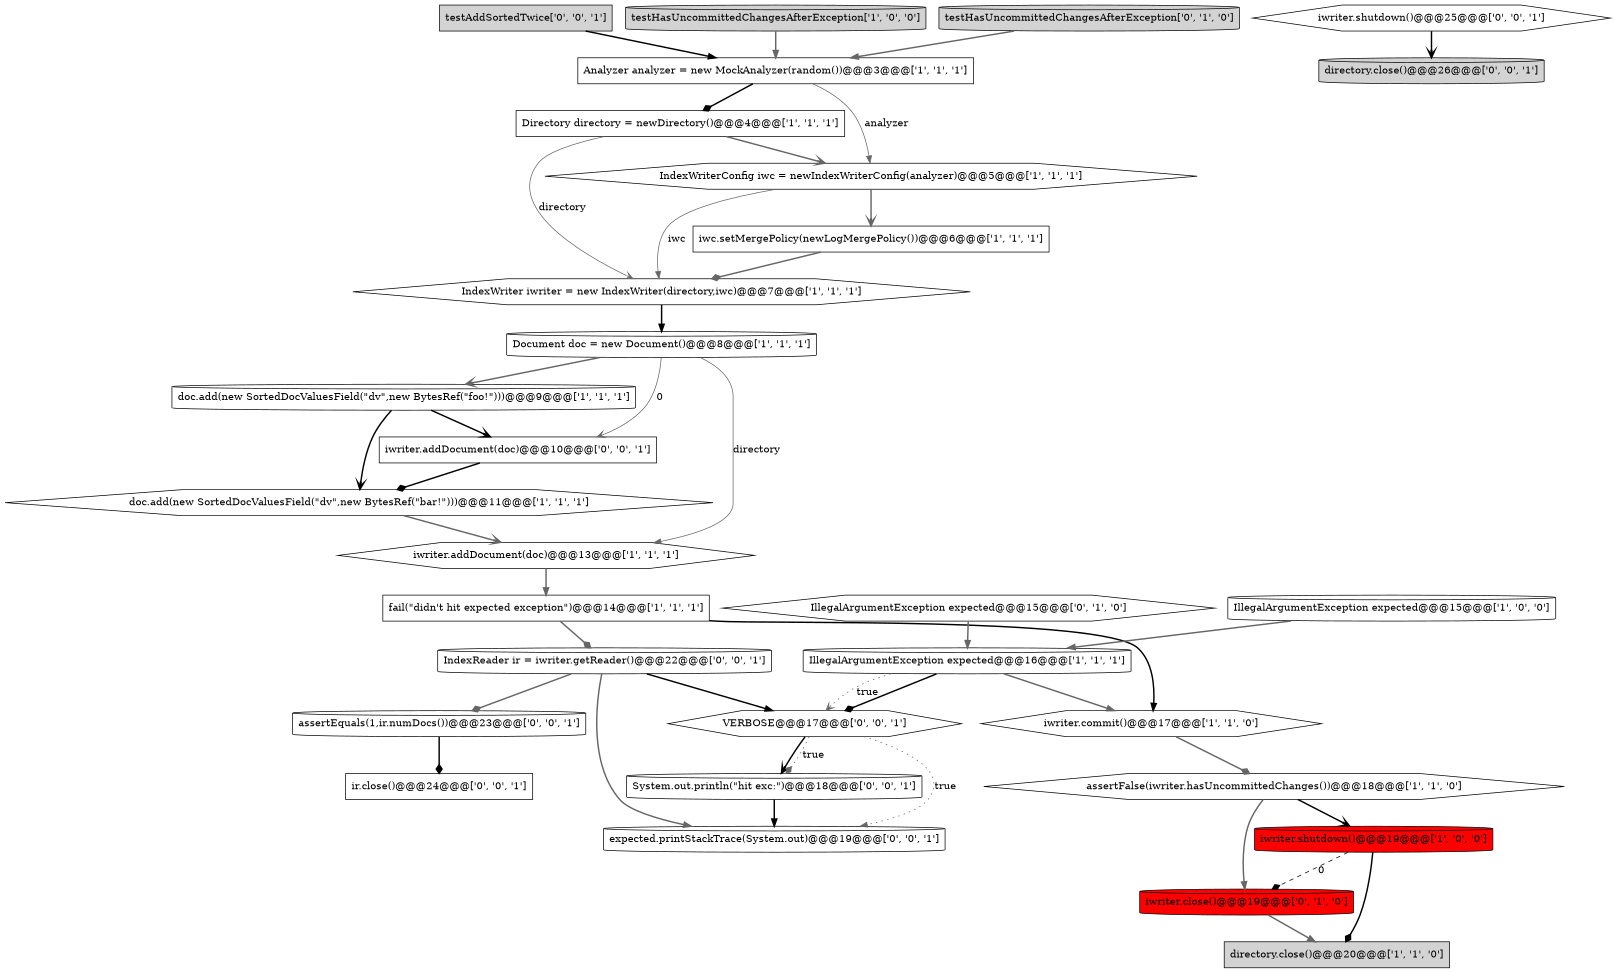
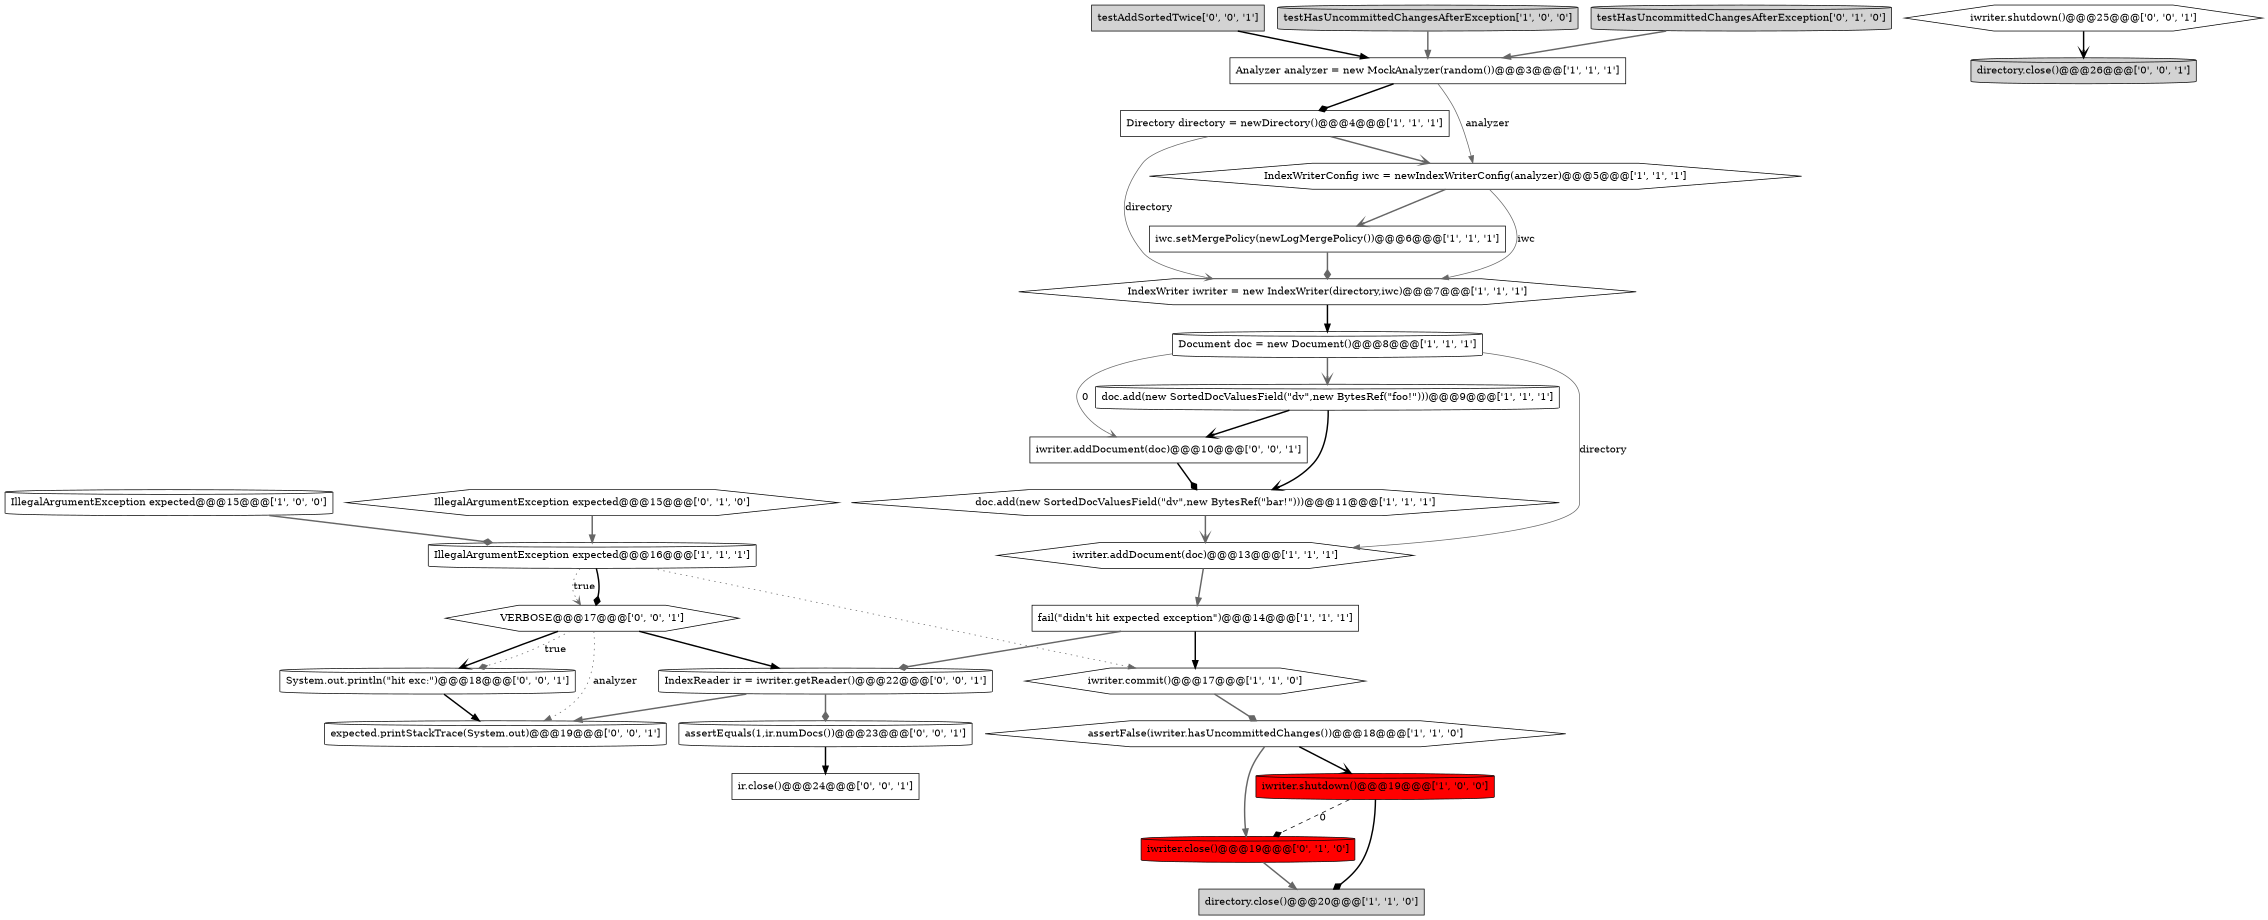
edge "IllegalArgumentException expected@@@15@@@['1', '0', '0']" -> "IllegalArgumentException expected@@@16@@@['1', '1', '1']": arrowhead normal -> diamond
edge "IndexReader ir = iwriter.getReader()@@@22@@@['0', '0', '1']" -> "VERBOSE@@@17@@@['0', '0', '1']": reversed
edge "IllegalArgumentException expected@@@16@@@['1', '1', '1']" -> "iwriter.commit()@@@17@@@['1', '1', '0']": style bold -> dotted
edge "assertEquals(1,ir.numDocs())@@@23@@@['0', '0', '1']" -> "ir.close()@@@24@@@['0', '0', '1']": arrowhead diamond -> normal
edge "VERBOSE@@@17@@@['0', '0', '1']" -> "expected.printStackTrace(System.out)@@@19@@@['0', '0', '1']": label "true" -> "analyzer"
